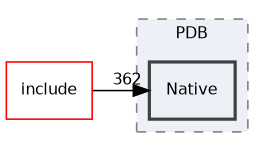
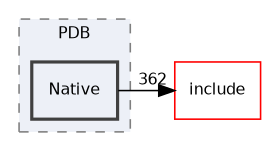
edge "include" -> "Native": reversed
